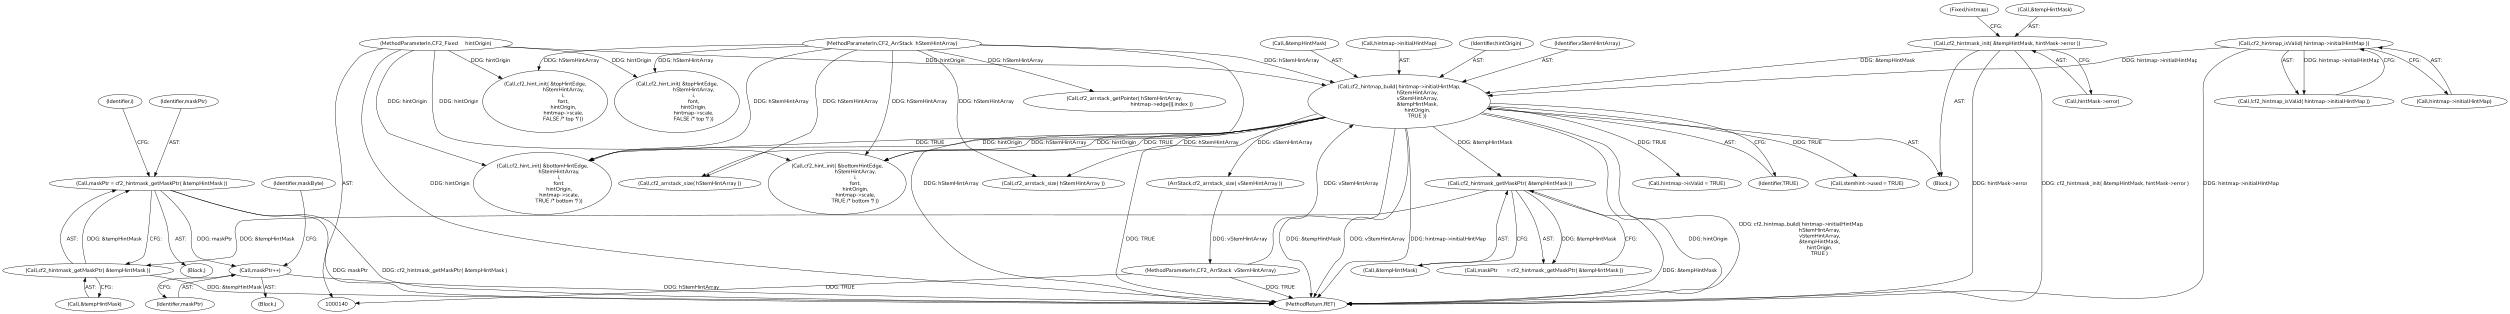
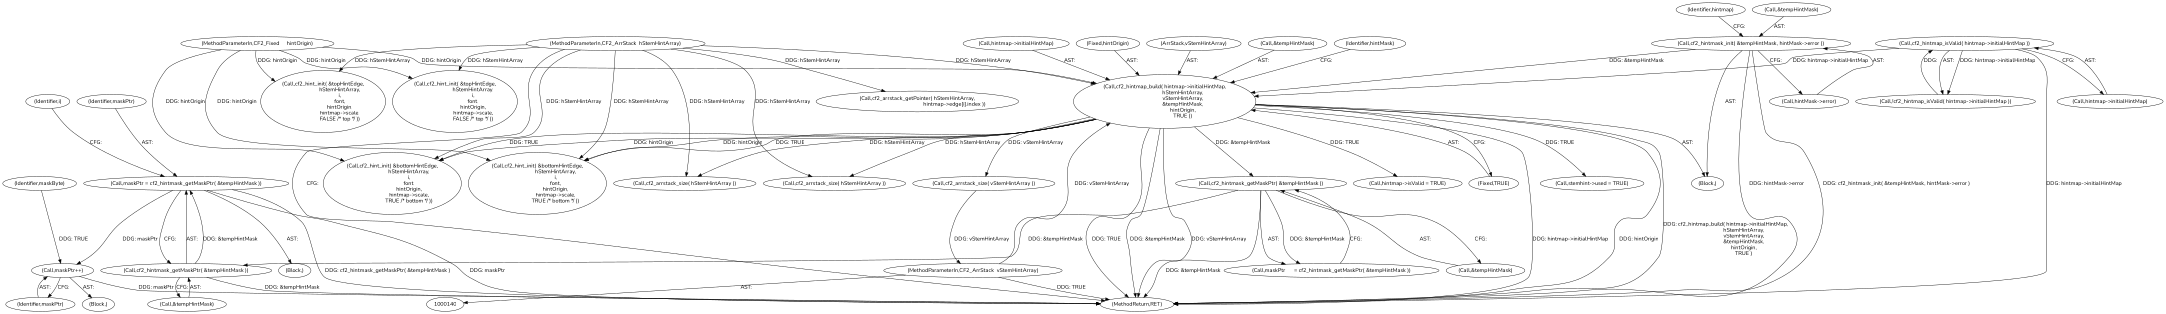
node "(Fixed,hintmap)": label "(Fixed,hintmap)" -> "(Identifier,hintmap)"
node "(Identifier,hintMask)": added
node "(Identifier,hintOrigin)": label "(Identifier,hintOrigin)" -> "(Fixed,hintOrigin)"
node "(Identifier,vStemHintArray)": label "(Identifier,vStemHintArray)" -> "(ArrStack,vStemHintArray)"
edge "(Call,!cf2_hintmap_isValid( hintmap->initialHintMap ))" -> "(Call,cf2_hintmap_isValid( hintmap->initialHintMap ))": label "CFG: " -> "DDG: "
edge "(MethodParameterIn,CF2_Fixed     hintOrigin)" -> "1000140": removed, label "AST:"
edge "(MethodParameterIn,CF2_ArrStack  hStemHintArray)" -> "(MethodReturn,RET)": label "DDG: hStemHintArray" -> "CFG: "
node "(ArrStack,cf2_arrstack_size( vStemHintArray ))": label "(ArrStack,cf2_arrstack_size( vStemHintArray ))" -> "(Call,cf2_arrstack_size( vStemHintArray ))"
node "(Identifier,TRUE)": label "(Identifier,TRUE)" -> "(Fixed,TRUE)"
edge "(Identifier,maskByte)" -> "(Call,maskPtr++)": label "CFG: " -> "DDG: TRUE"
edge "(MethodParameterIn,CF2_Fixed     hintOrigin)" -> "(MethodReturn,RET)": removed, label "DDG: hintOrigin"
edge "(Call,maskPtr++)" -> "(MethodReturn,RET)": label "DDG: hStemHintArray" -> "DDG: maskPtr"
edge "(MethodParameterIn,CF2_ArrStack  vStemHintArray)" -> "1000140": label "DDG: TRUE" -> "AST: "
